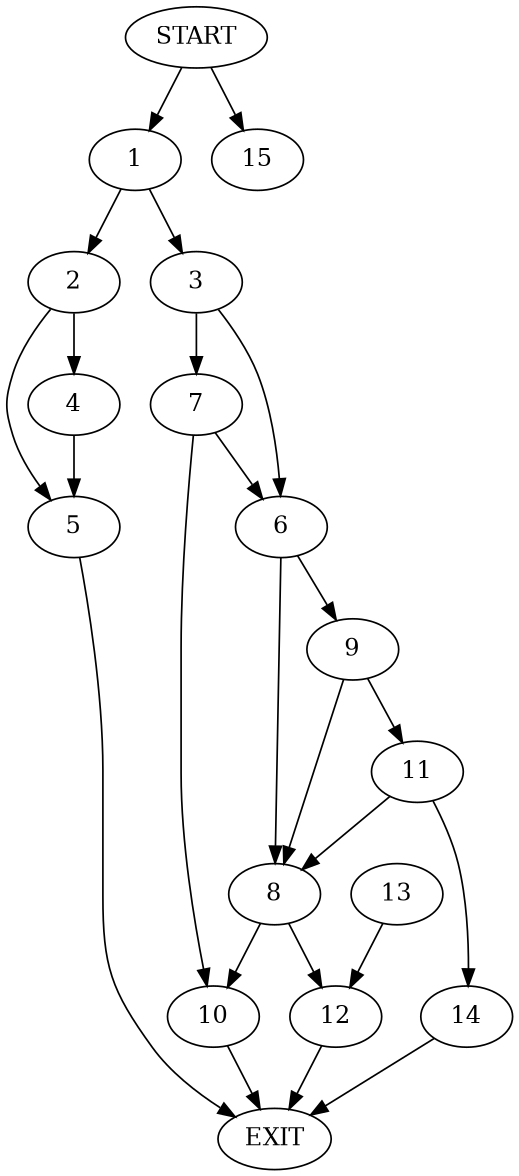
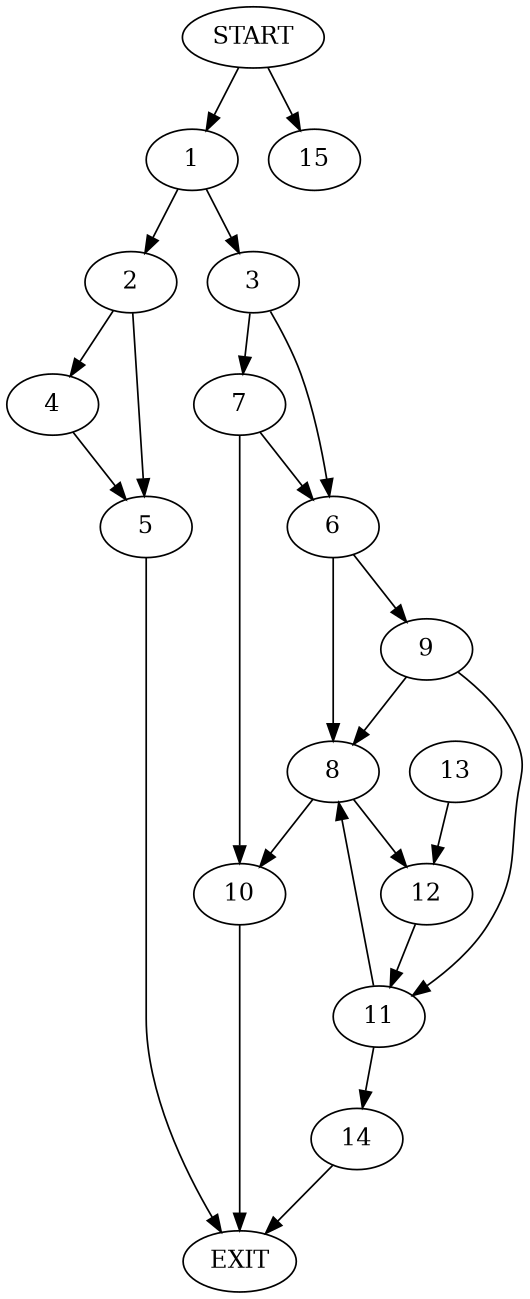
edge "12" -> "EXIT": now "12" -> "11"
